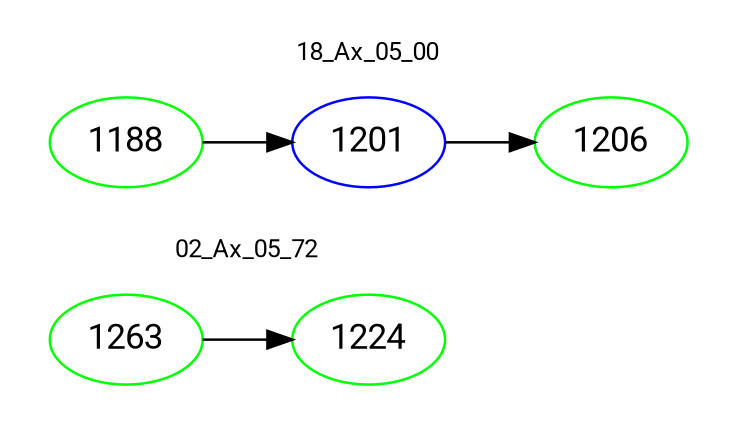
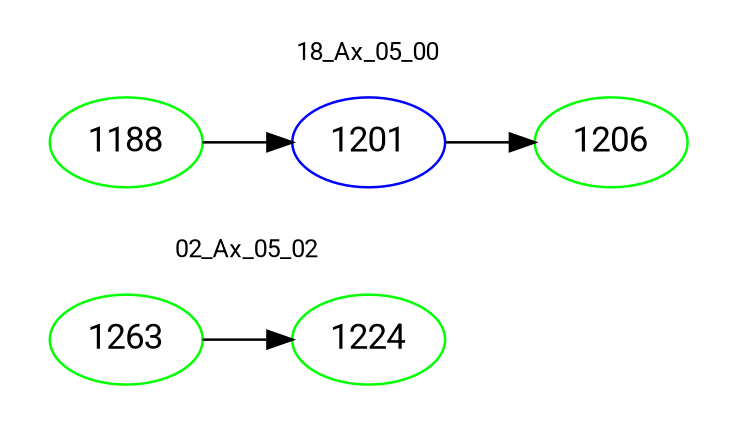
cluster "02_Ax_05_72": label "02_Ax_05_72" -> "02_Ax_05_02"
